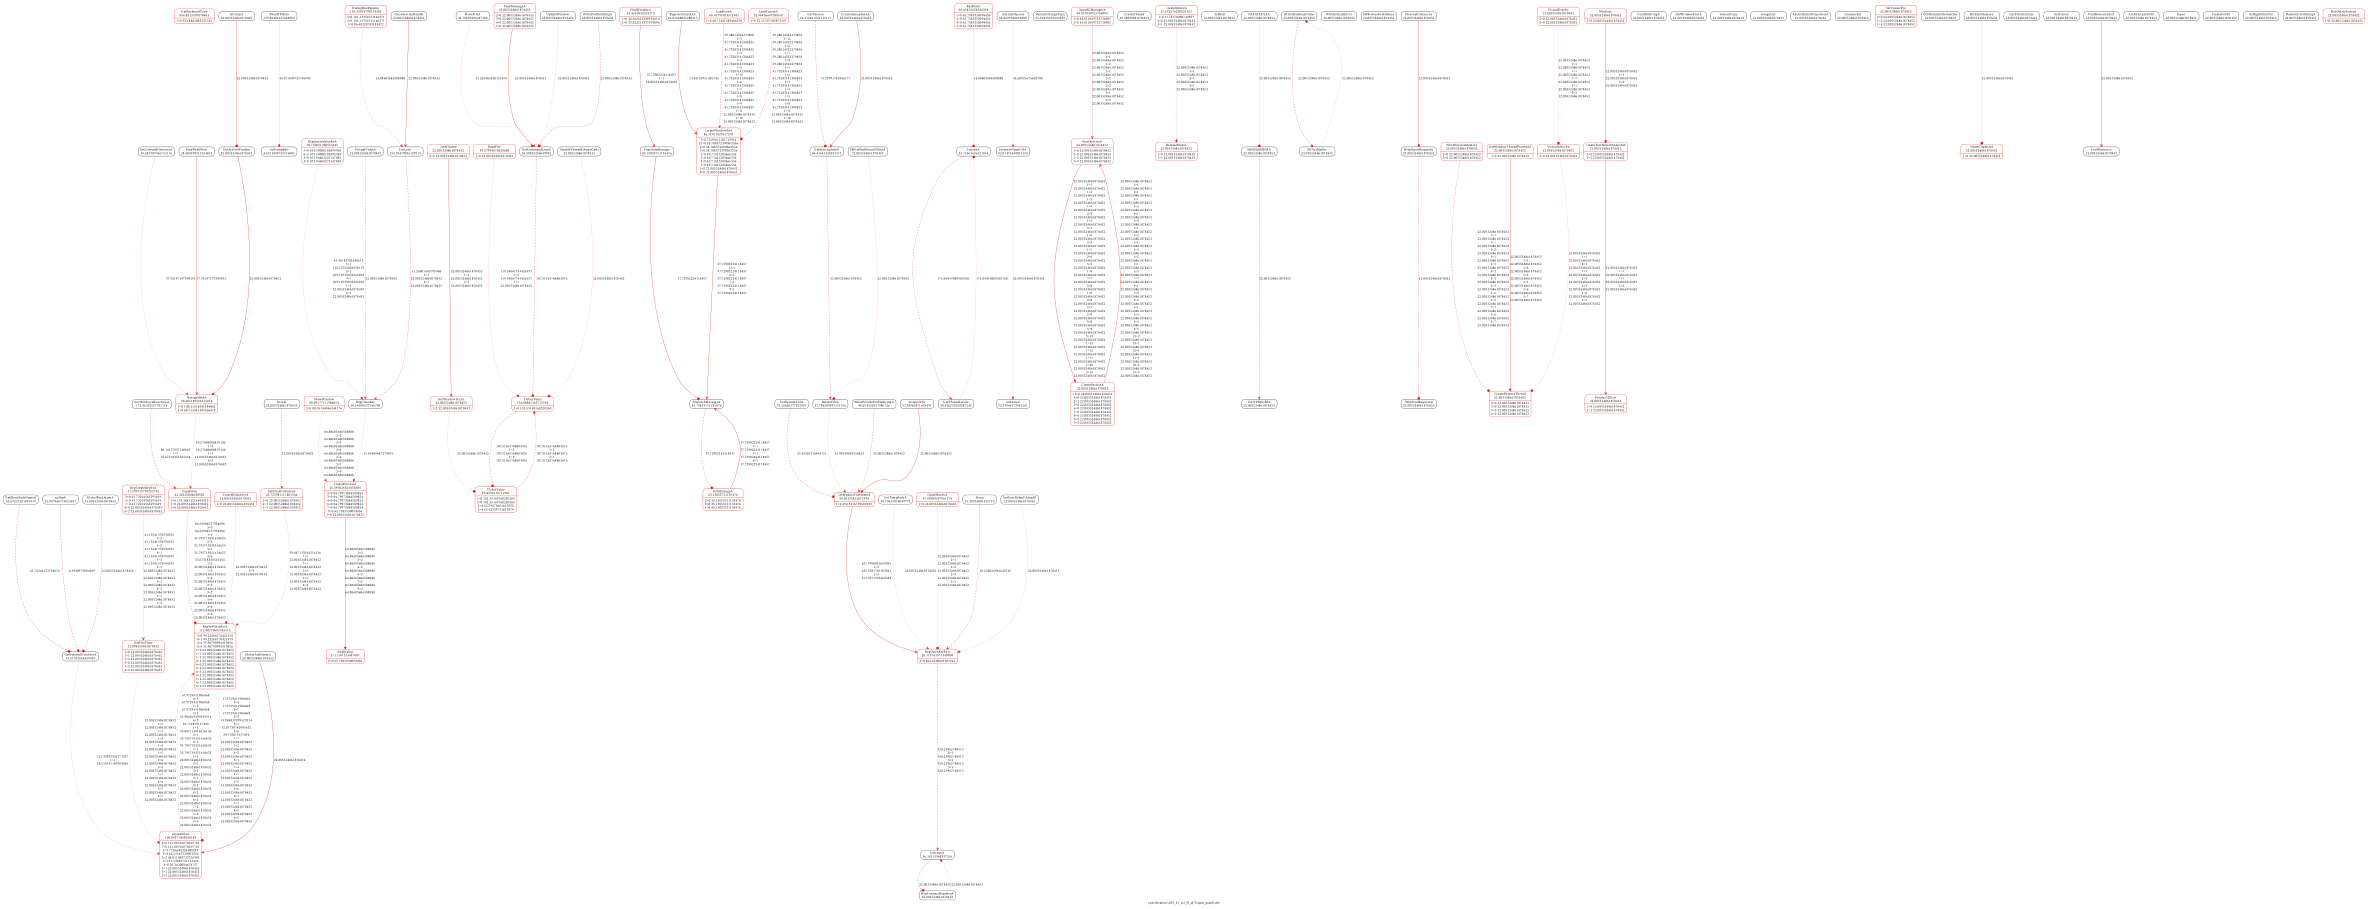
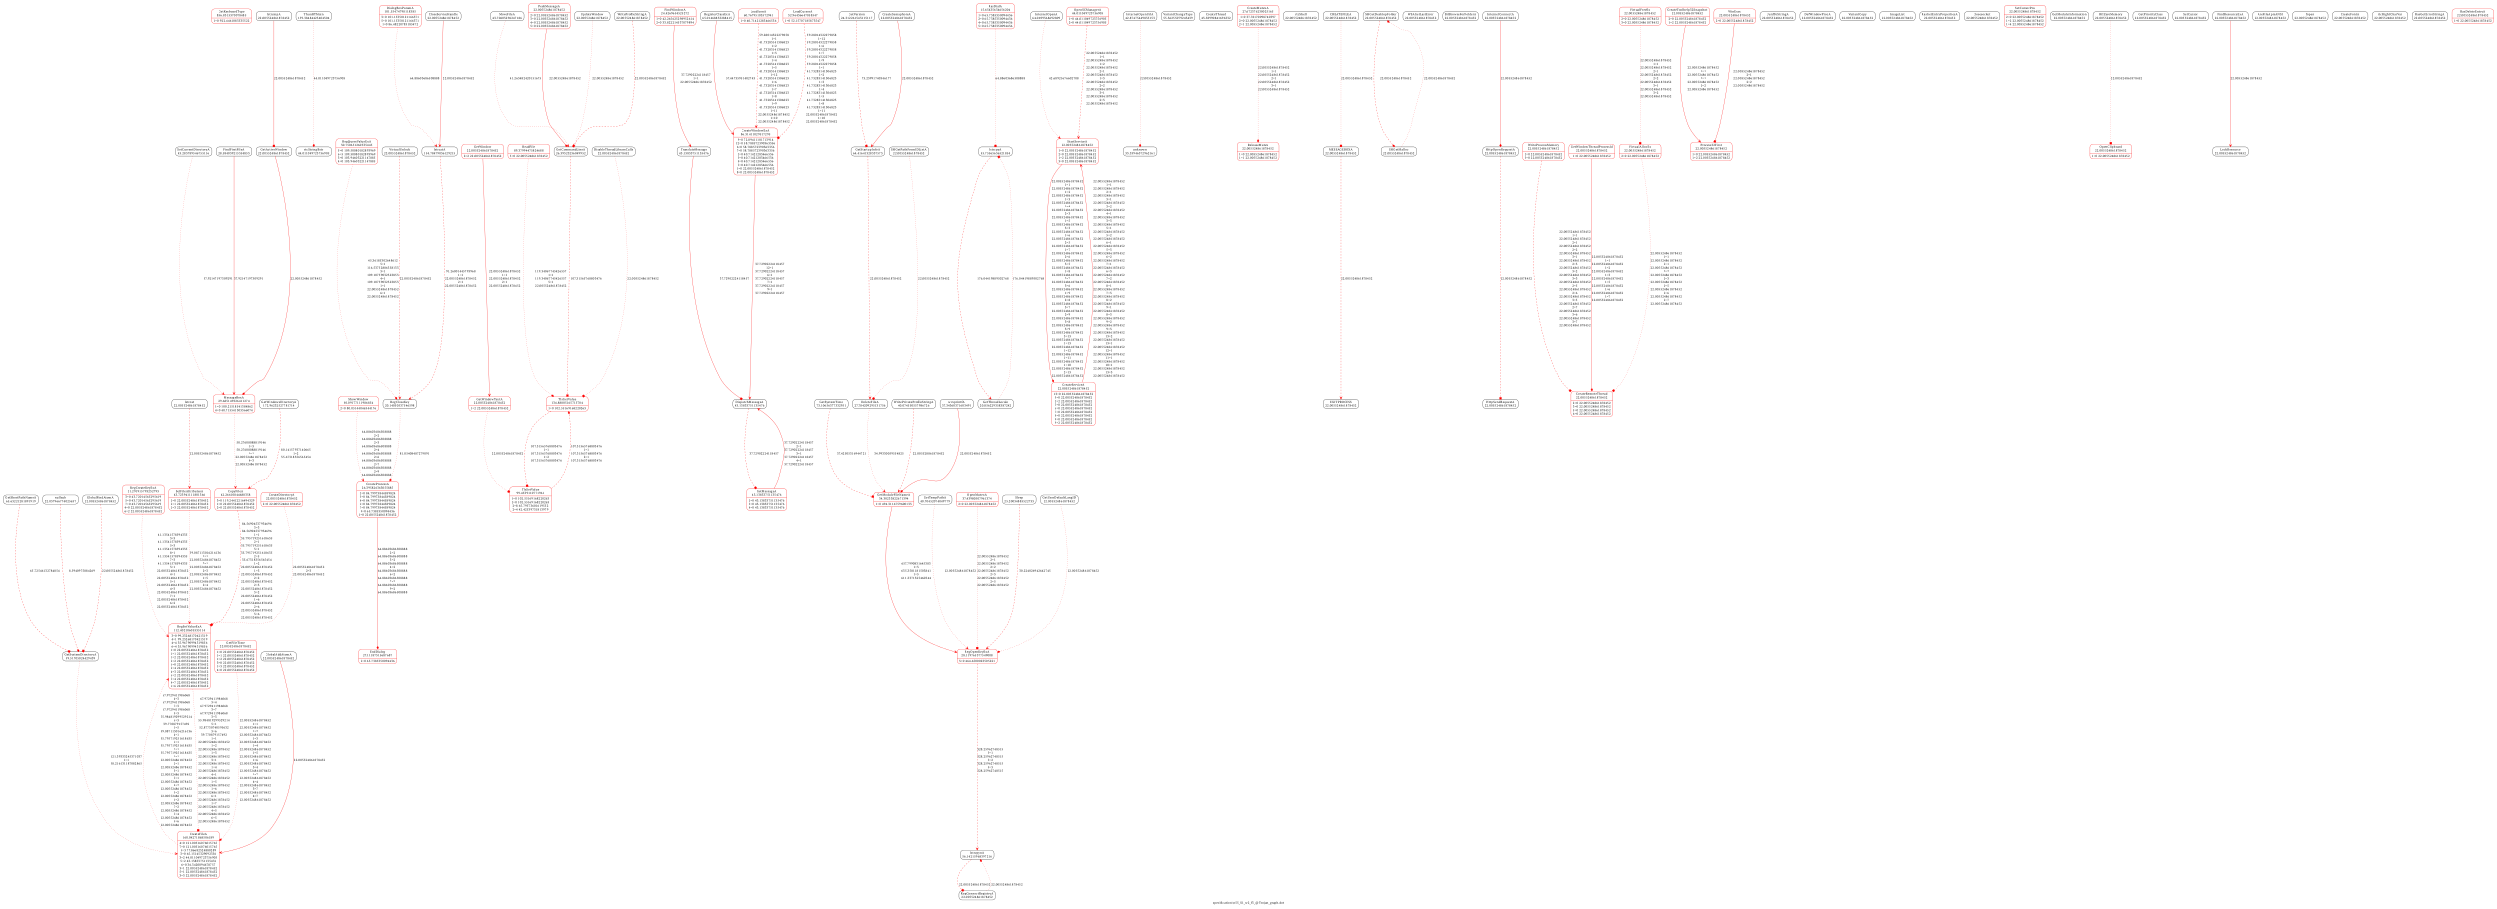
edge "WinExec" -> "CreateToolhelp32Snapshot": now "WinExec" -> "Process32First"
edge "InternetOpenA" -> "InternetOpenUrlA": now "InternetOpenA" -> "StartServiceA"
edge "RegCreateKeyExA" -> "GetFileTime": now "RegCreateKeyExA" -> "RegSetValueExA"
